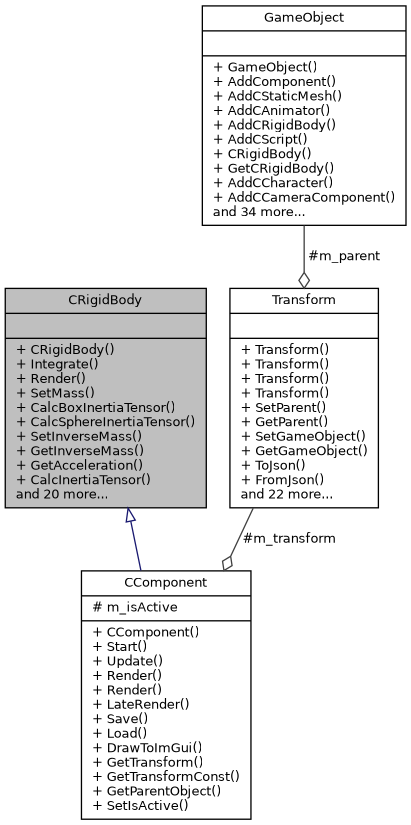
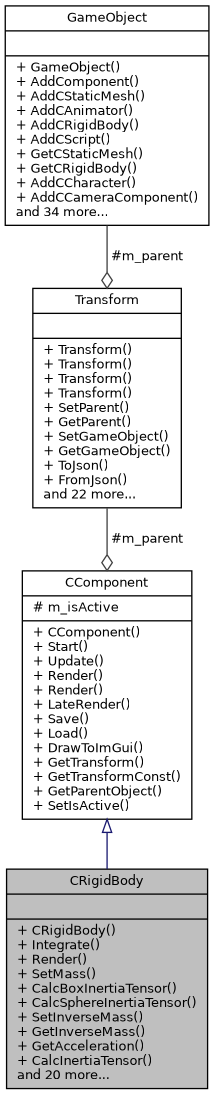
node "GameObject": text "+ CRigidBody()" -> "+ GetCStaticMesh()"
edge "Transform" -> "CComponent": label " #m_transform" -> " #m_parent"
edge "CComponent" -> "CRigidBody": reversed
